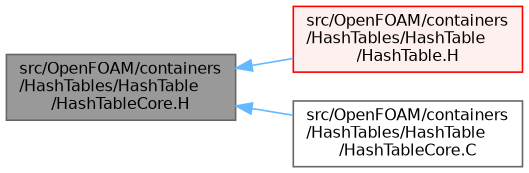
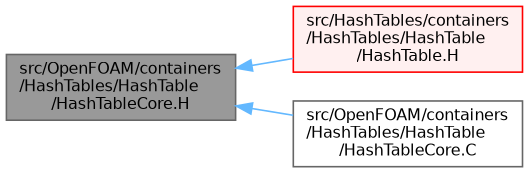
node "src/OpenFOAM/containers /HashTables/HashTable /HashTable.H": label "src/OpenFOAM/containers /HashTables/HashTable /HashTable.H" -> "src/HashTables/containers /HashTables/HashTable /HashTable.H"
